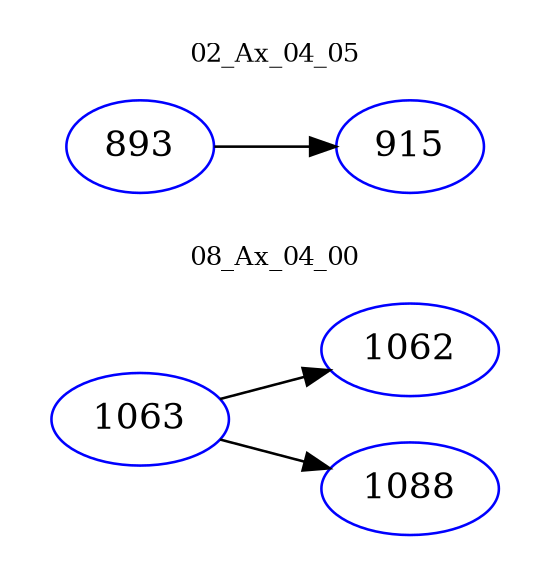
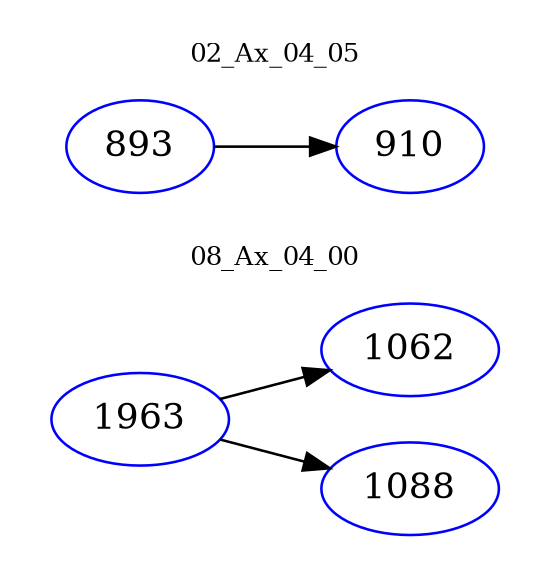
node "915": label "915" -> "910"
node "1063": label "1063" -> "1963"
